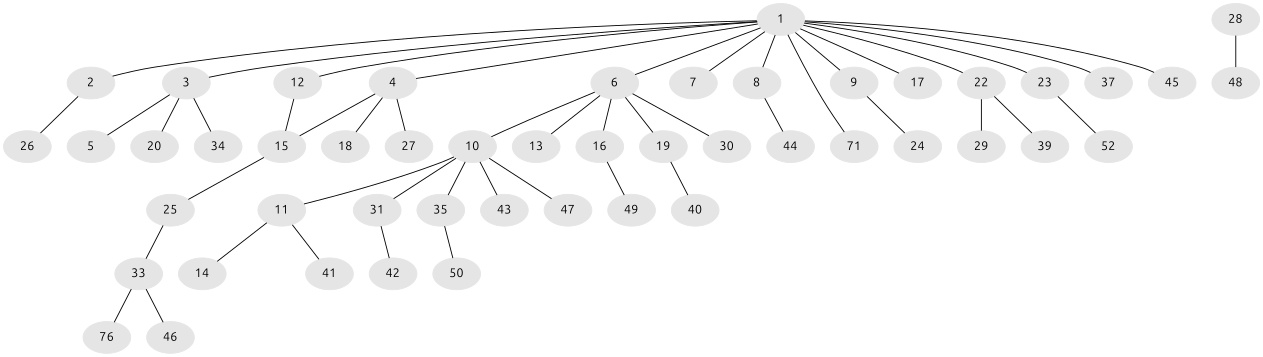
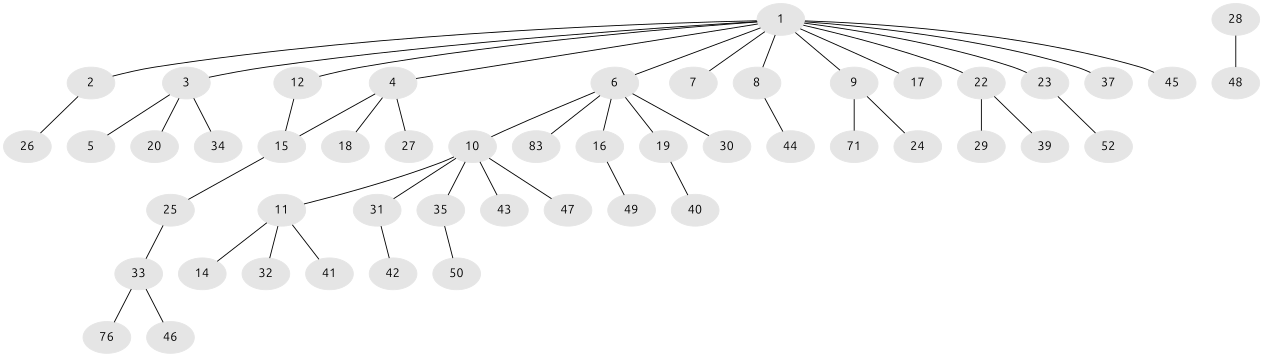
edge "1" -- "71": now "9" -- "71"
node "13": label "13" -> "83"
node "32": added
